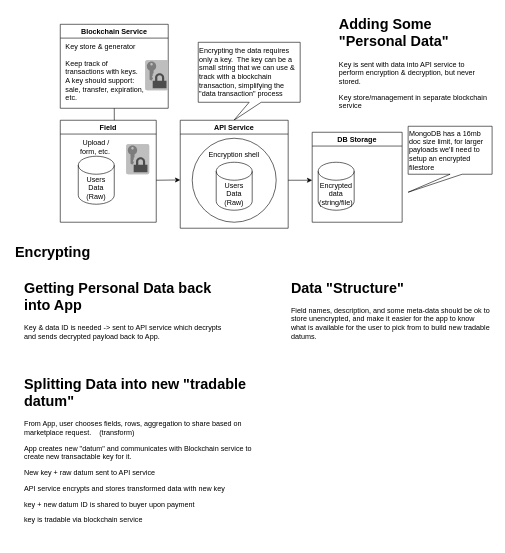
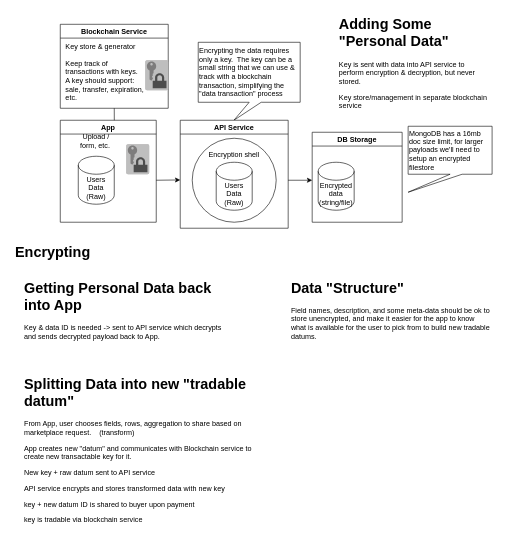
node "Field": label "Field" -> "App"
node "Upload / form, etc.": moved (96, 147) -> (96, 141)
